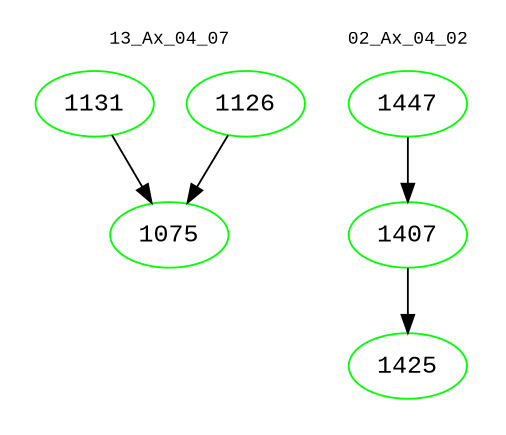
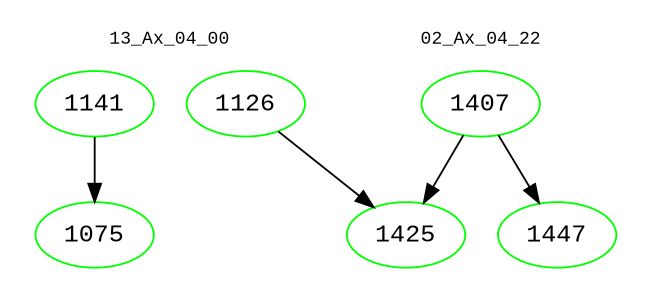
cluster "13_Ax_04_07": label "13_Ax_04_07" -> "13_Ax_04_00"
cluster "02_Ax_04_02": label "02_Ax_04_02" -> "02_Ax_04_22"
node "1131": label "1131" -> "1141"
edge "1447" -> "1407": reversed
edge "1126" -> "1075": now "1126" -> "1425"
